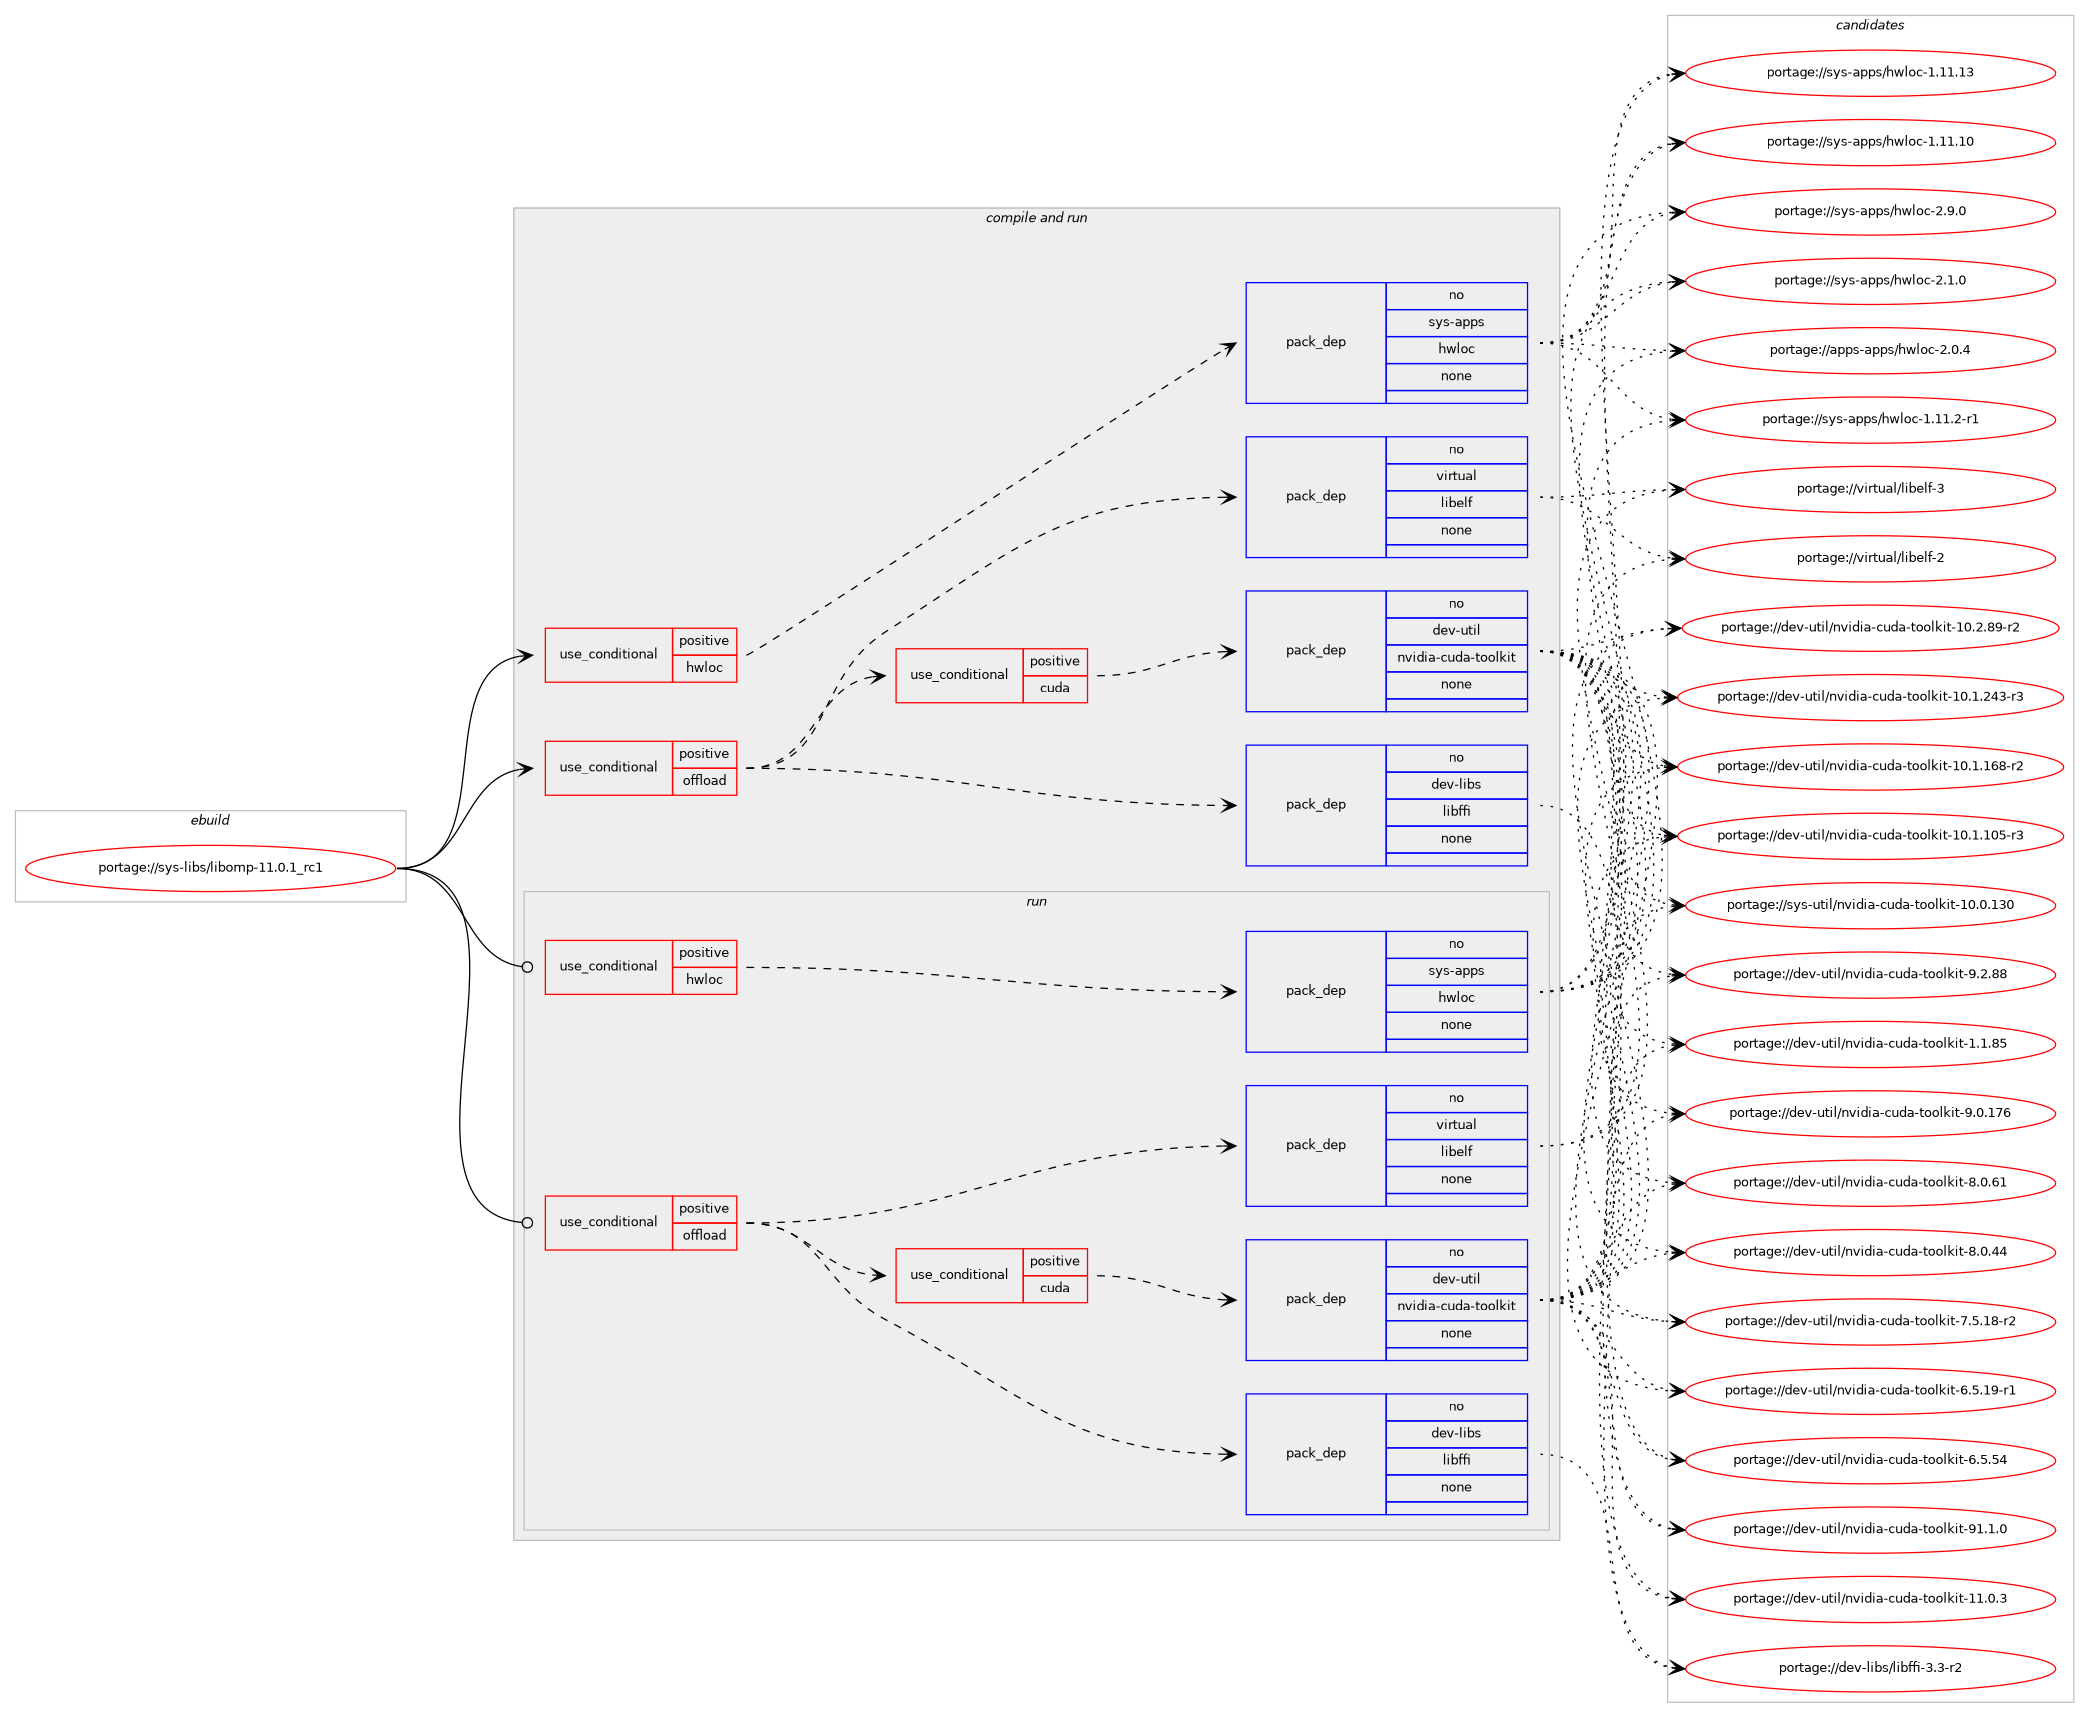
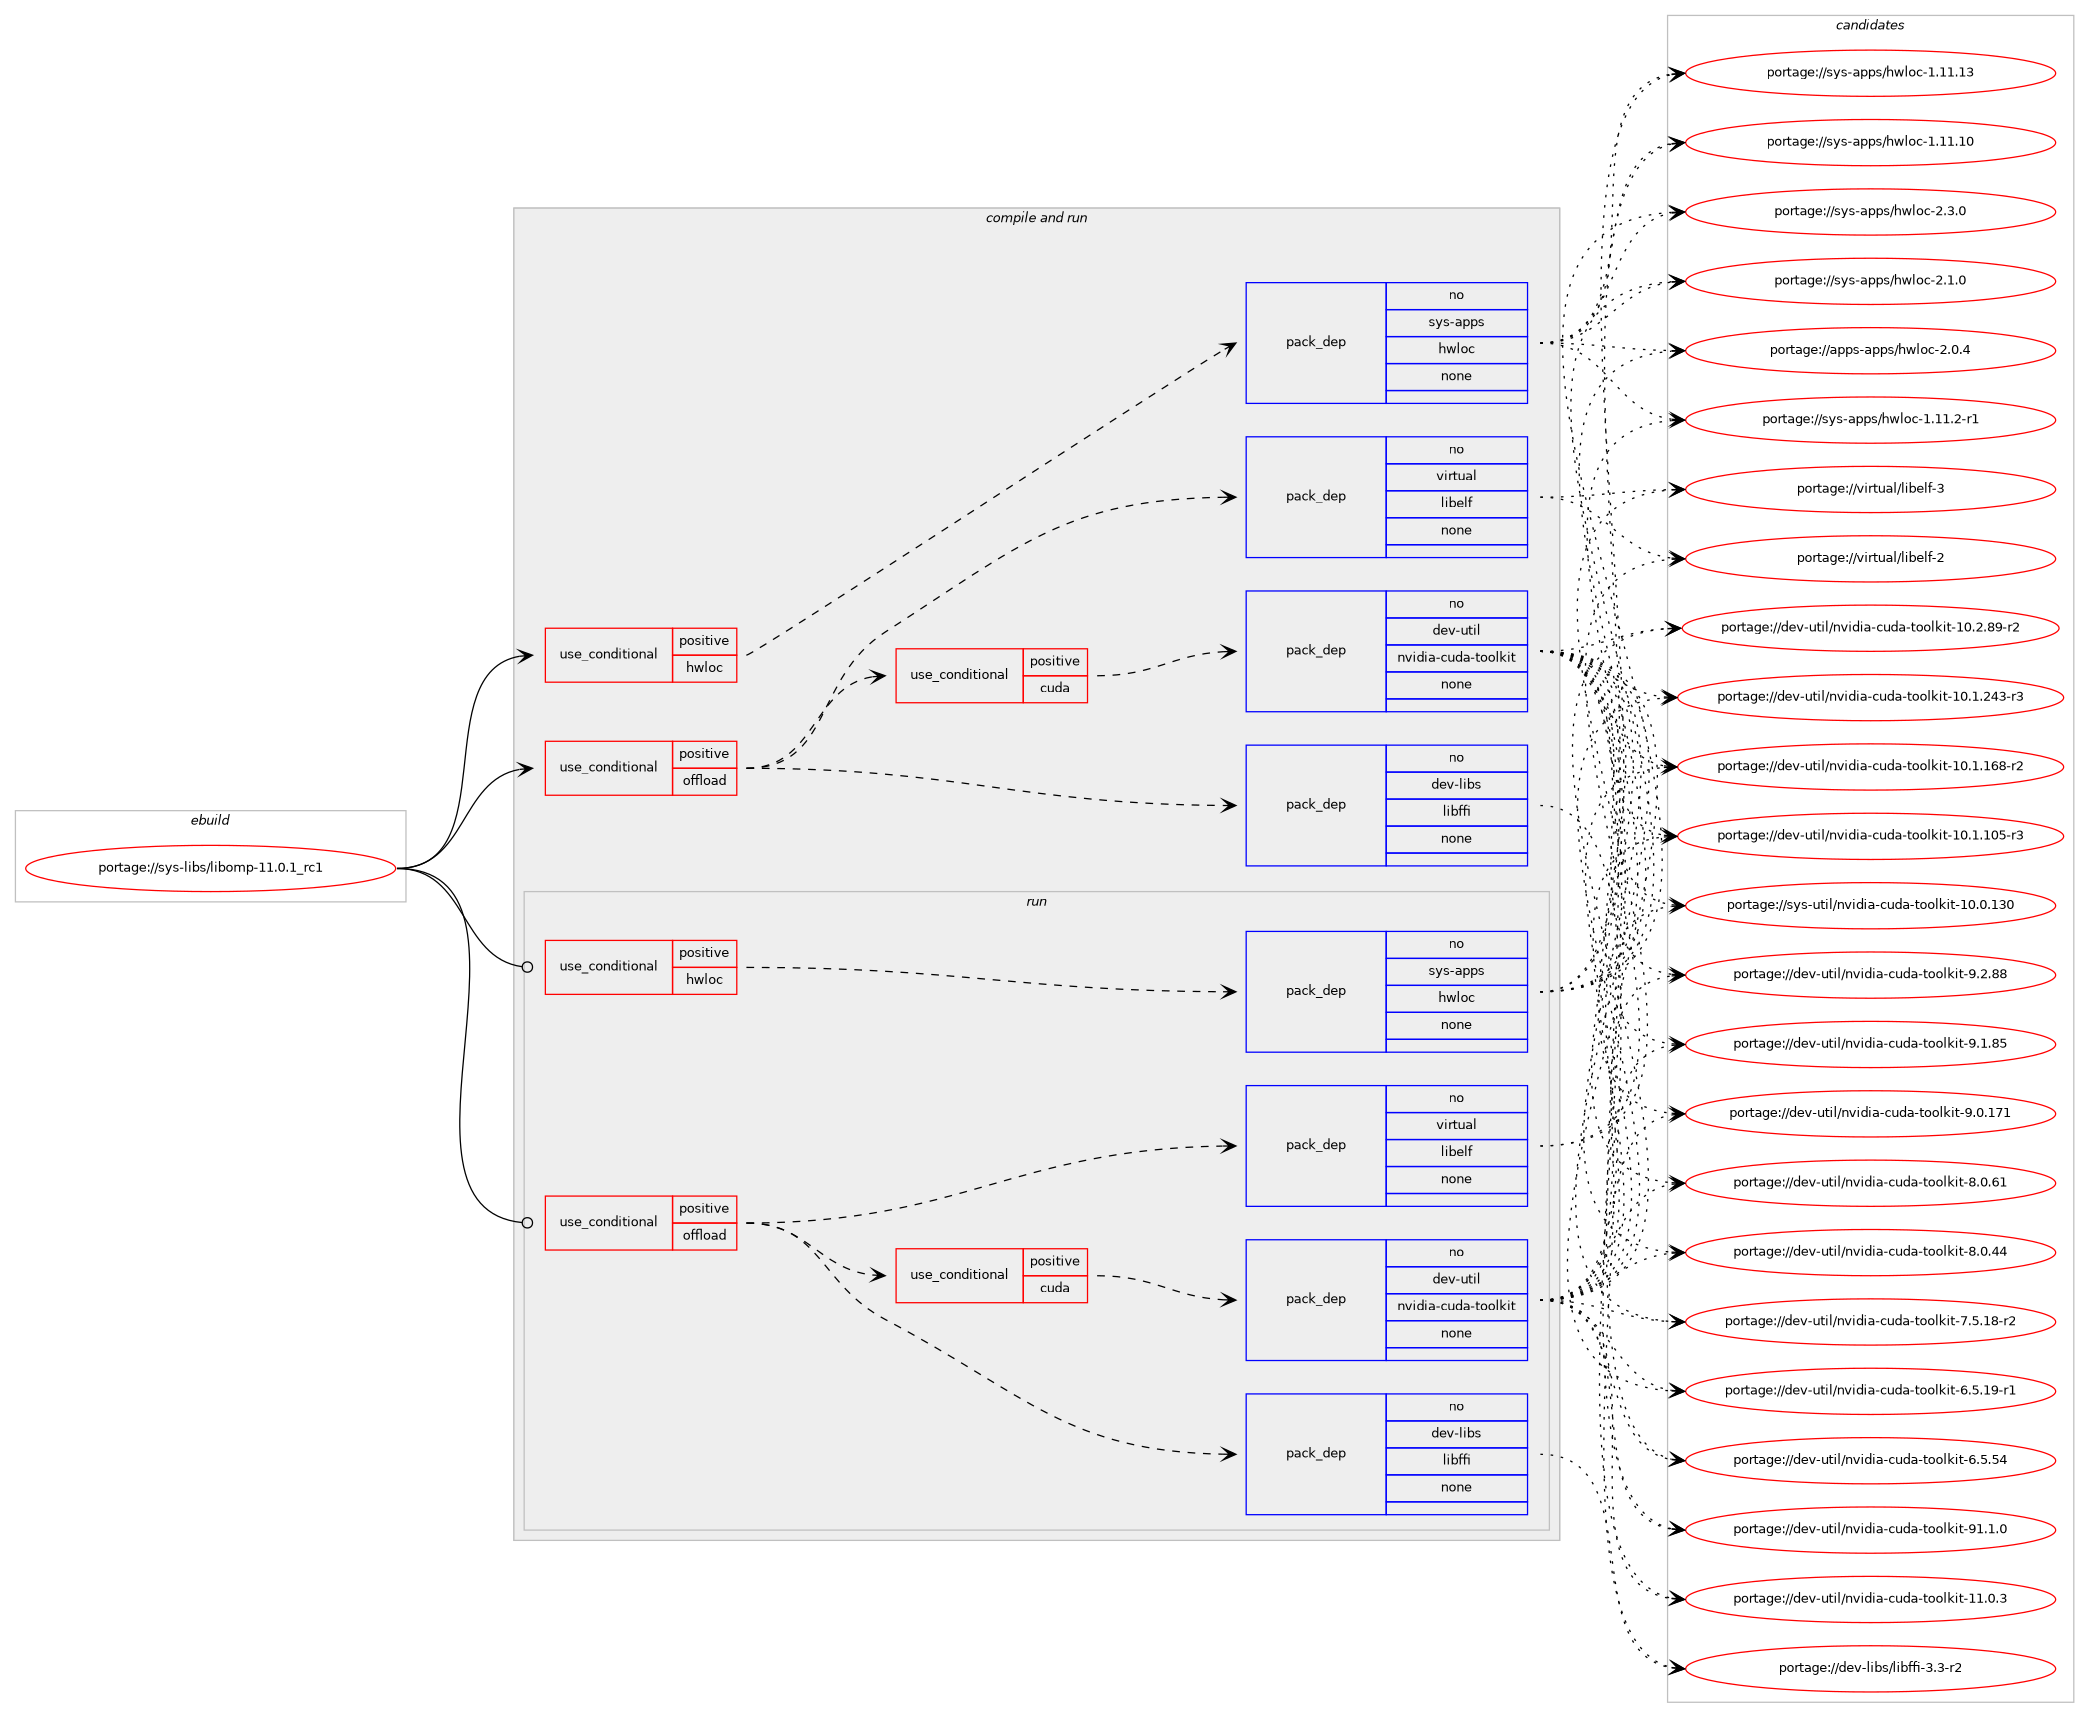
node "portage://sys-apps/hwloc-2.9.0": label "portage://sys-apps/hwloc-2.9.0" -> "portage://sys-apps/hwloc-2.3.0"
node "portage://dev-util/nvidia-cuda-toolkit-1.1.85": label "portage://dev-util/nvidia-cuda-toolkit-1.1.85" -> "portage://dev-util/nvidia-cuda-toolkit-9.1.85"
node "portage://dev-util/nvidia-cuda-toolkit-9.0.176": label "portage://dev-util/nvidia-cuda-toolkit-9.0.176" -> "portage://dev-util/nvidia-cuda-toolkit-9.0.171"
